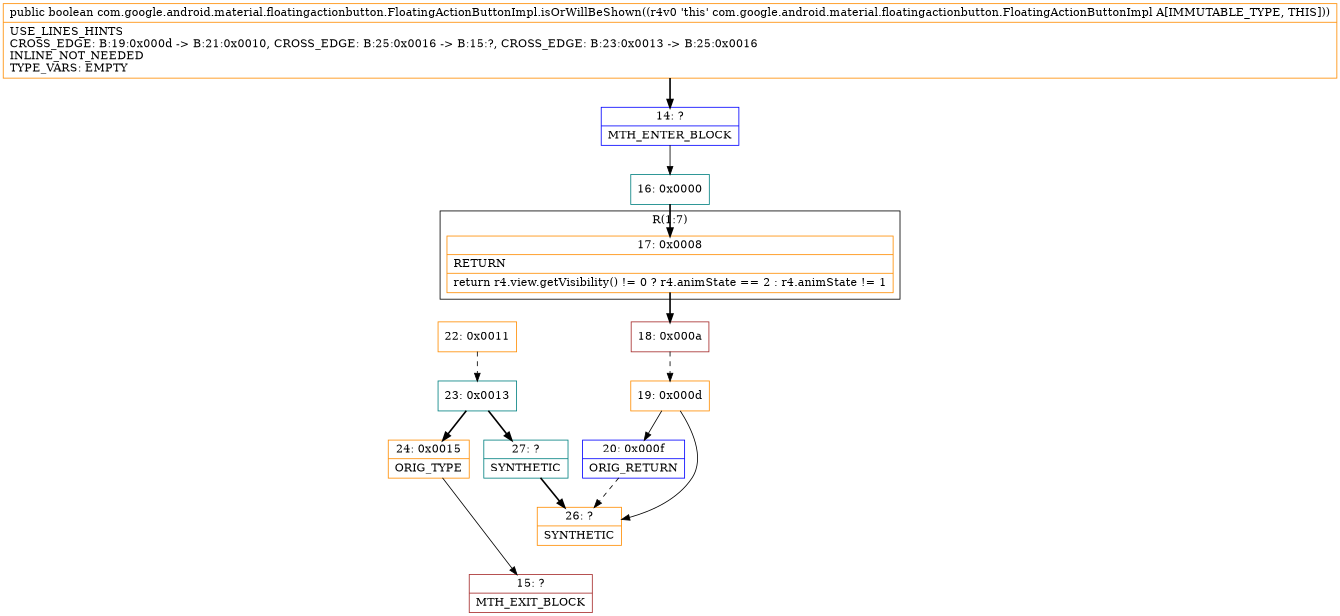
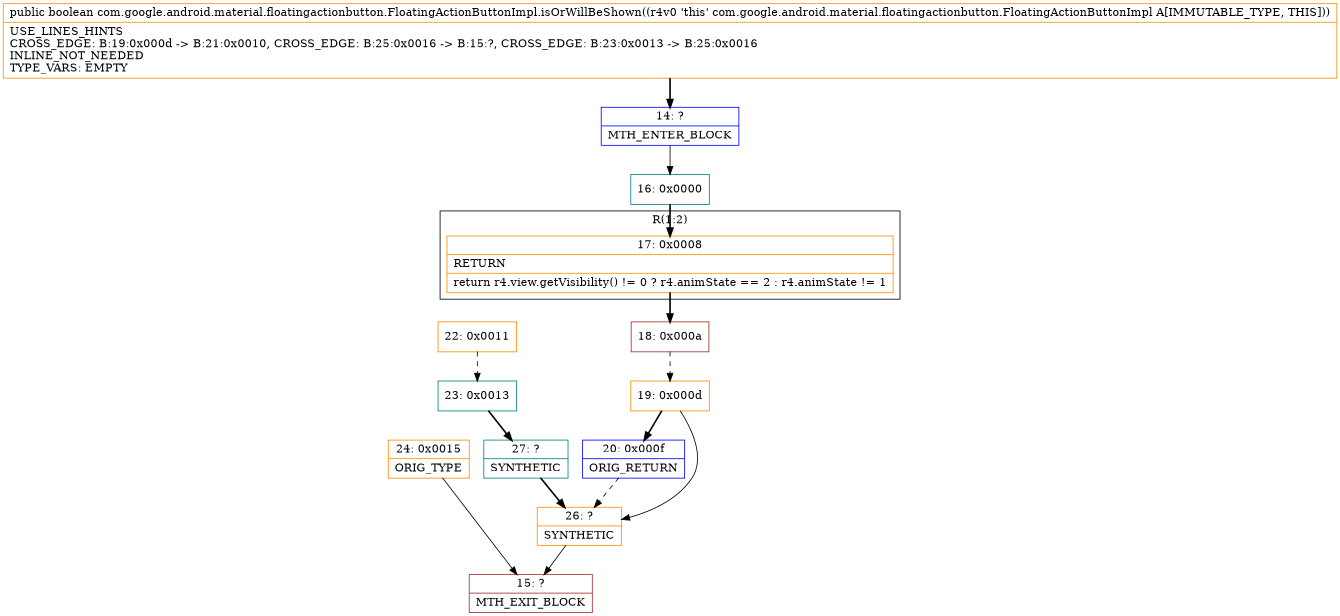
cluster "R(1:7)": label "R(1:7)" -> "R(1:2)"
edge "23: 0x0013" -> "24: 0x0015": removed
edge "19: 0x000d" -> "20: 0x000f": style solid -> bold
edge "26: ?" -> "15: ?": added
